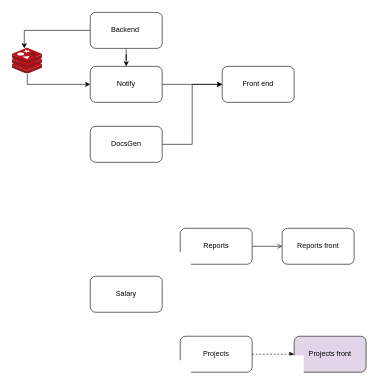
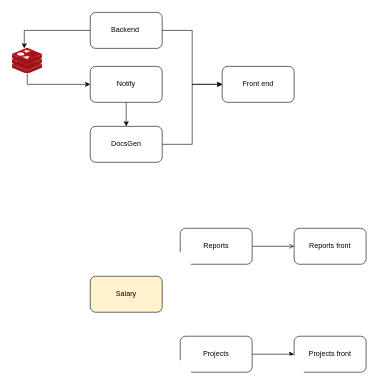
edge "Backend" -> "Notify": now "Backend" -> "Front end"
edge "Notify" -> "Front end": now "Notify" -> "DocsGen"
node "Reports front": moved (318, 246) -> (330, 246)
node "Salary": fillcolor #ffffff -> #fff2cc
edge "Projects" -> "Projects front": style dashed -> solid
node "Projects front": fillcolor #e1d5e7 -> #ffffff
